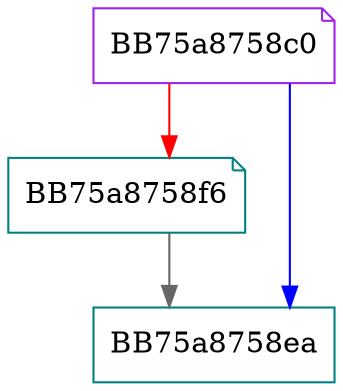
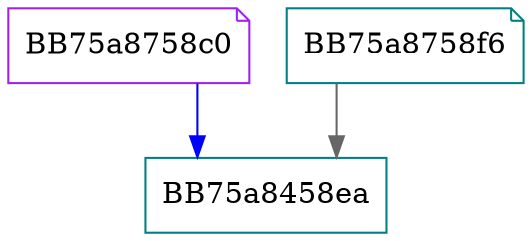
edge "BB75a8758c0" -> "BB75a8758f6": removed
node "BB75a8758ea": label "BB75a8758ea" -> "BB75a8458ea"
